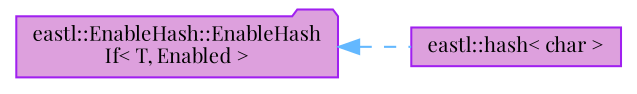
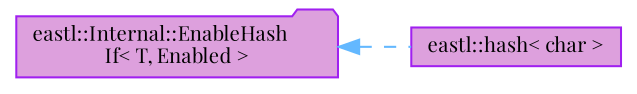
node "eastl::EnableHash::EnableHash If< T, Enabled >": label "eastl::EnableHash::EnableHash If< T, Enabled >" -> "eastl::Internal::EnableHash If< T, Enabled >"
